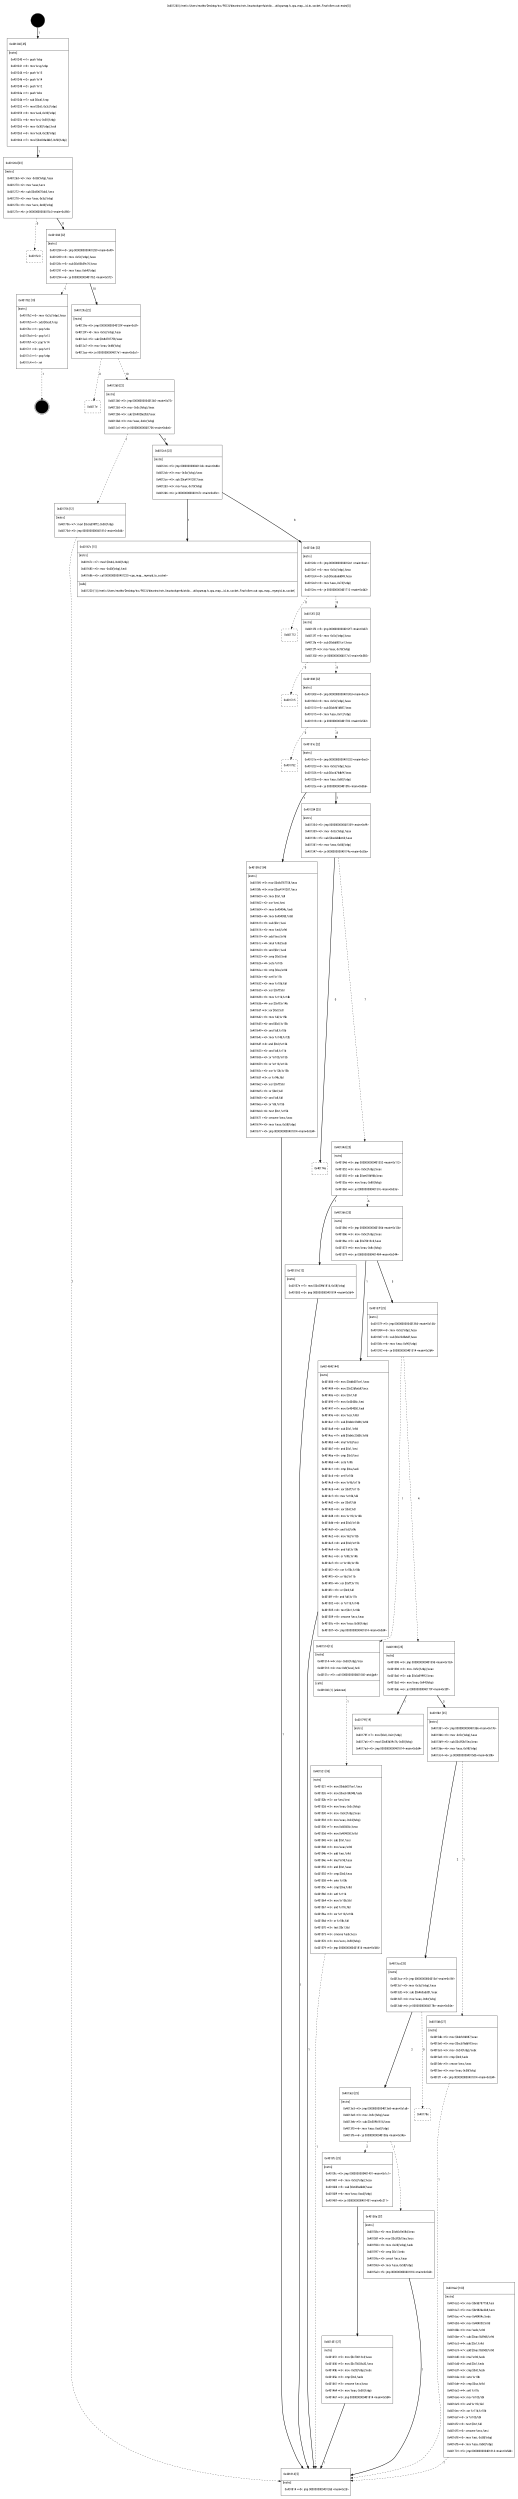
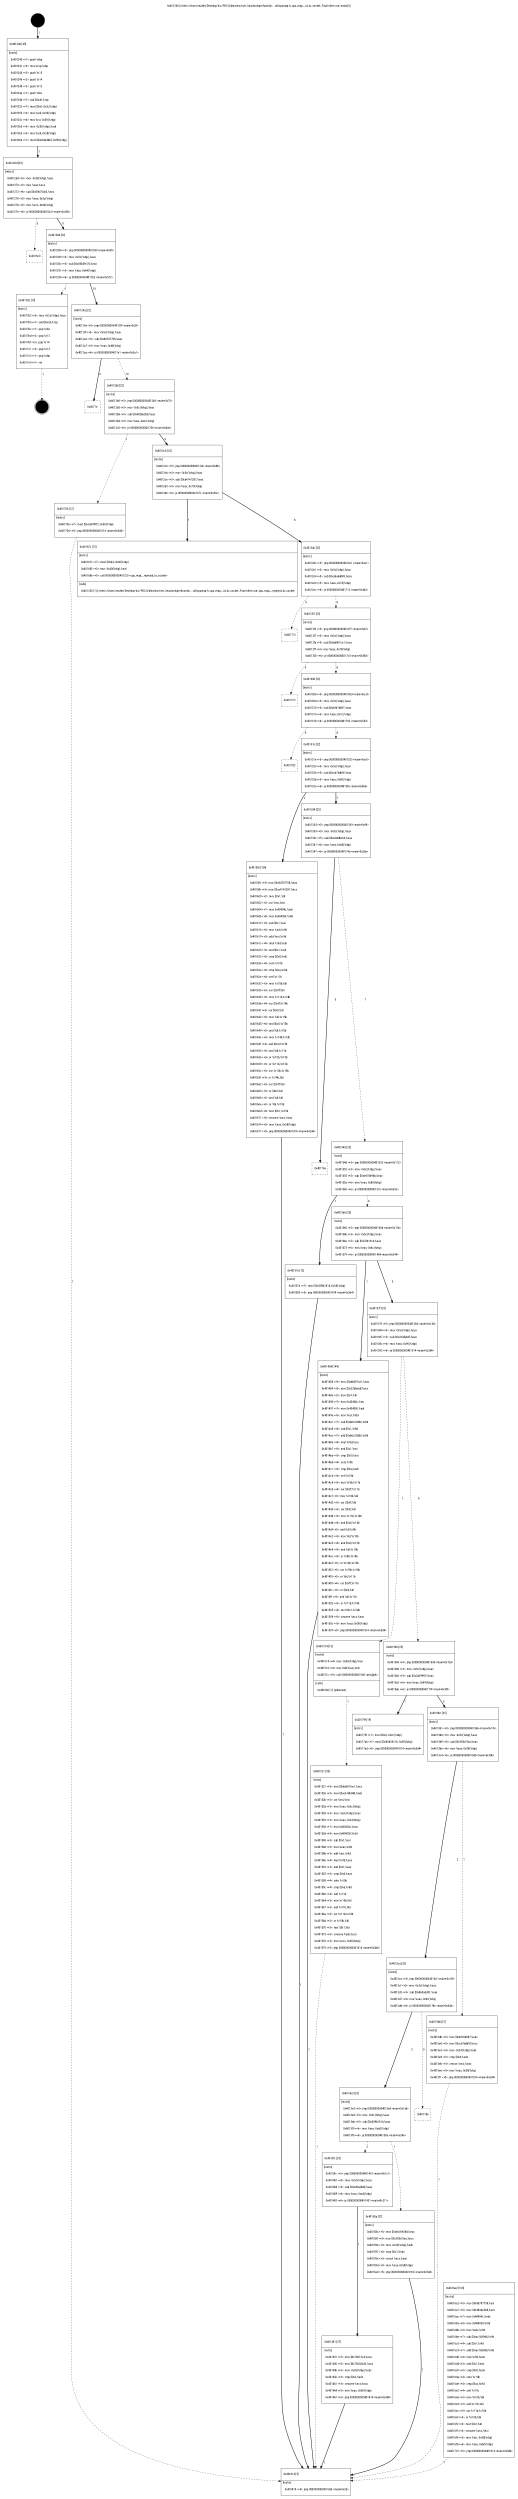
edge "0x40129a [22]" -> "0x4017e1": style dashed -> bold
